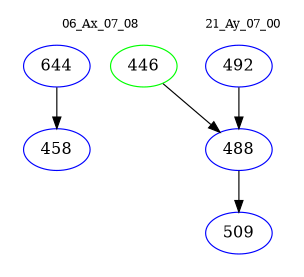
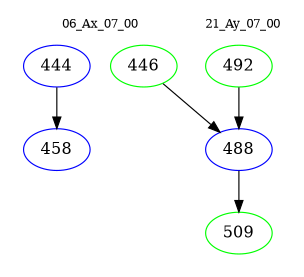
cluster "06_Ax_07_08": label "06_Ax_07_08" -> "06_Ax_07_00"
node "644": label "644" -> "444"
node "492": color blue -> green
node "509": color blue -> green
